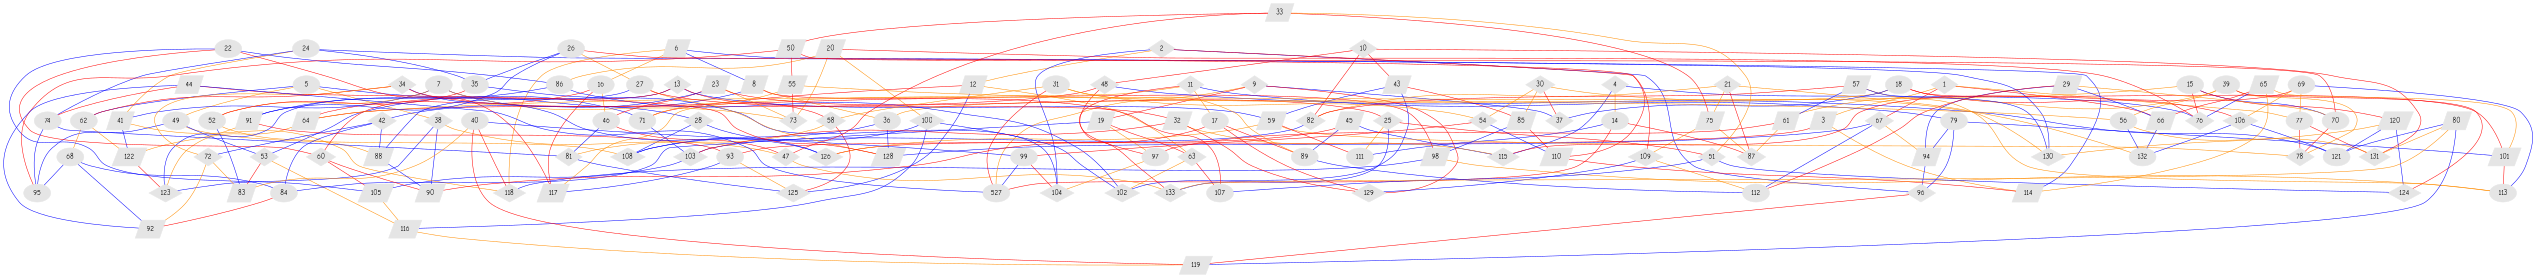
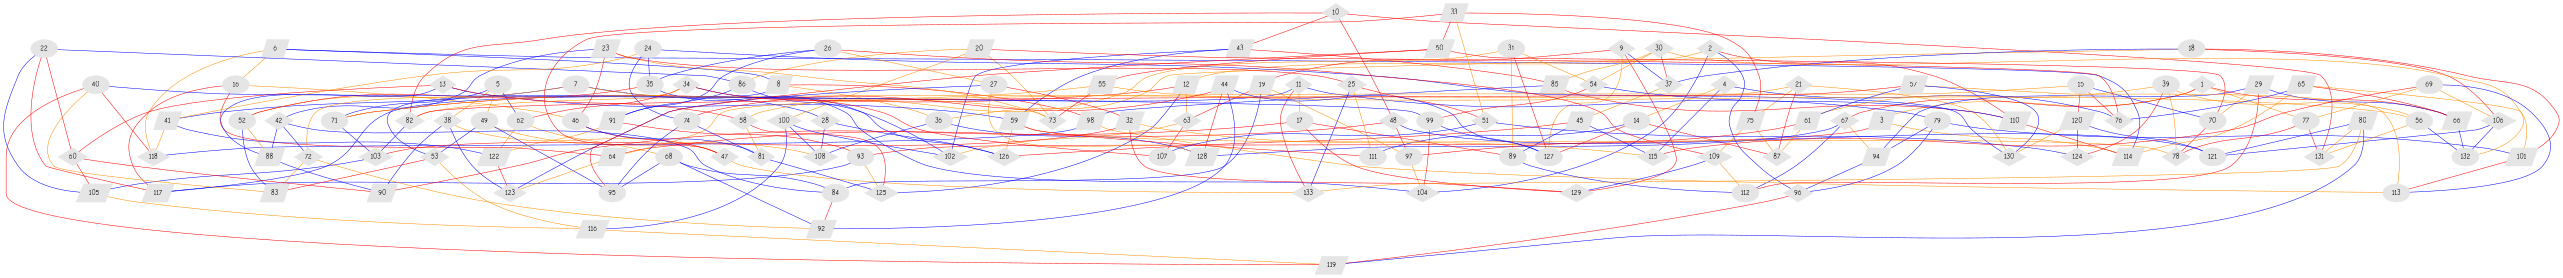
edge "11" -- "117": color darkorange -> blue
edge "37" -- "45": added
node "527": label "527" -> "127"
